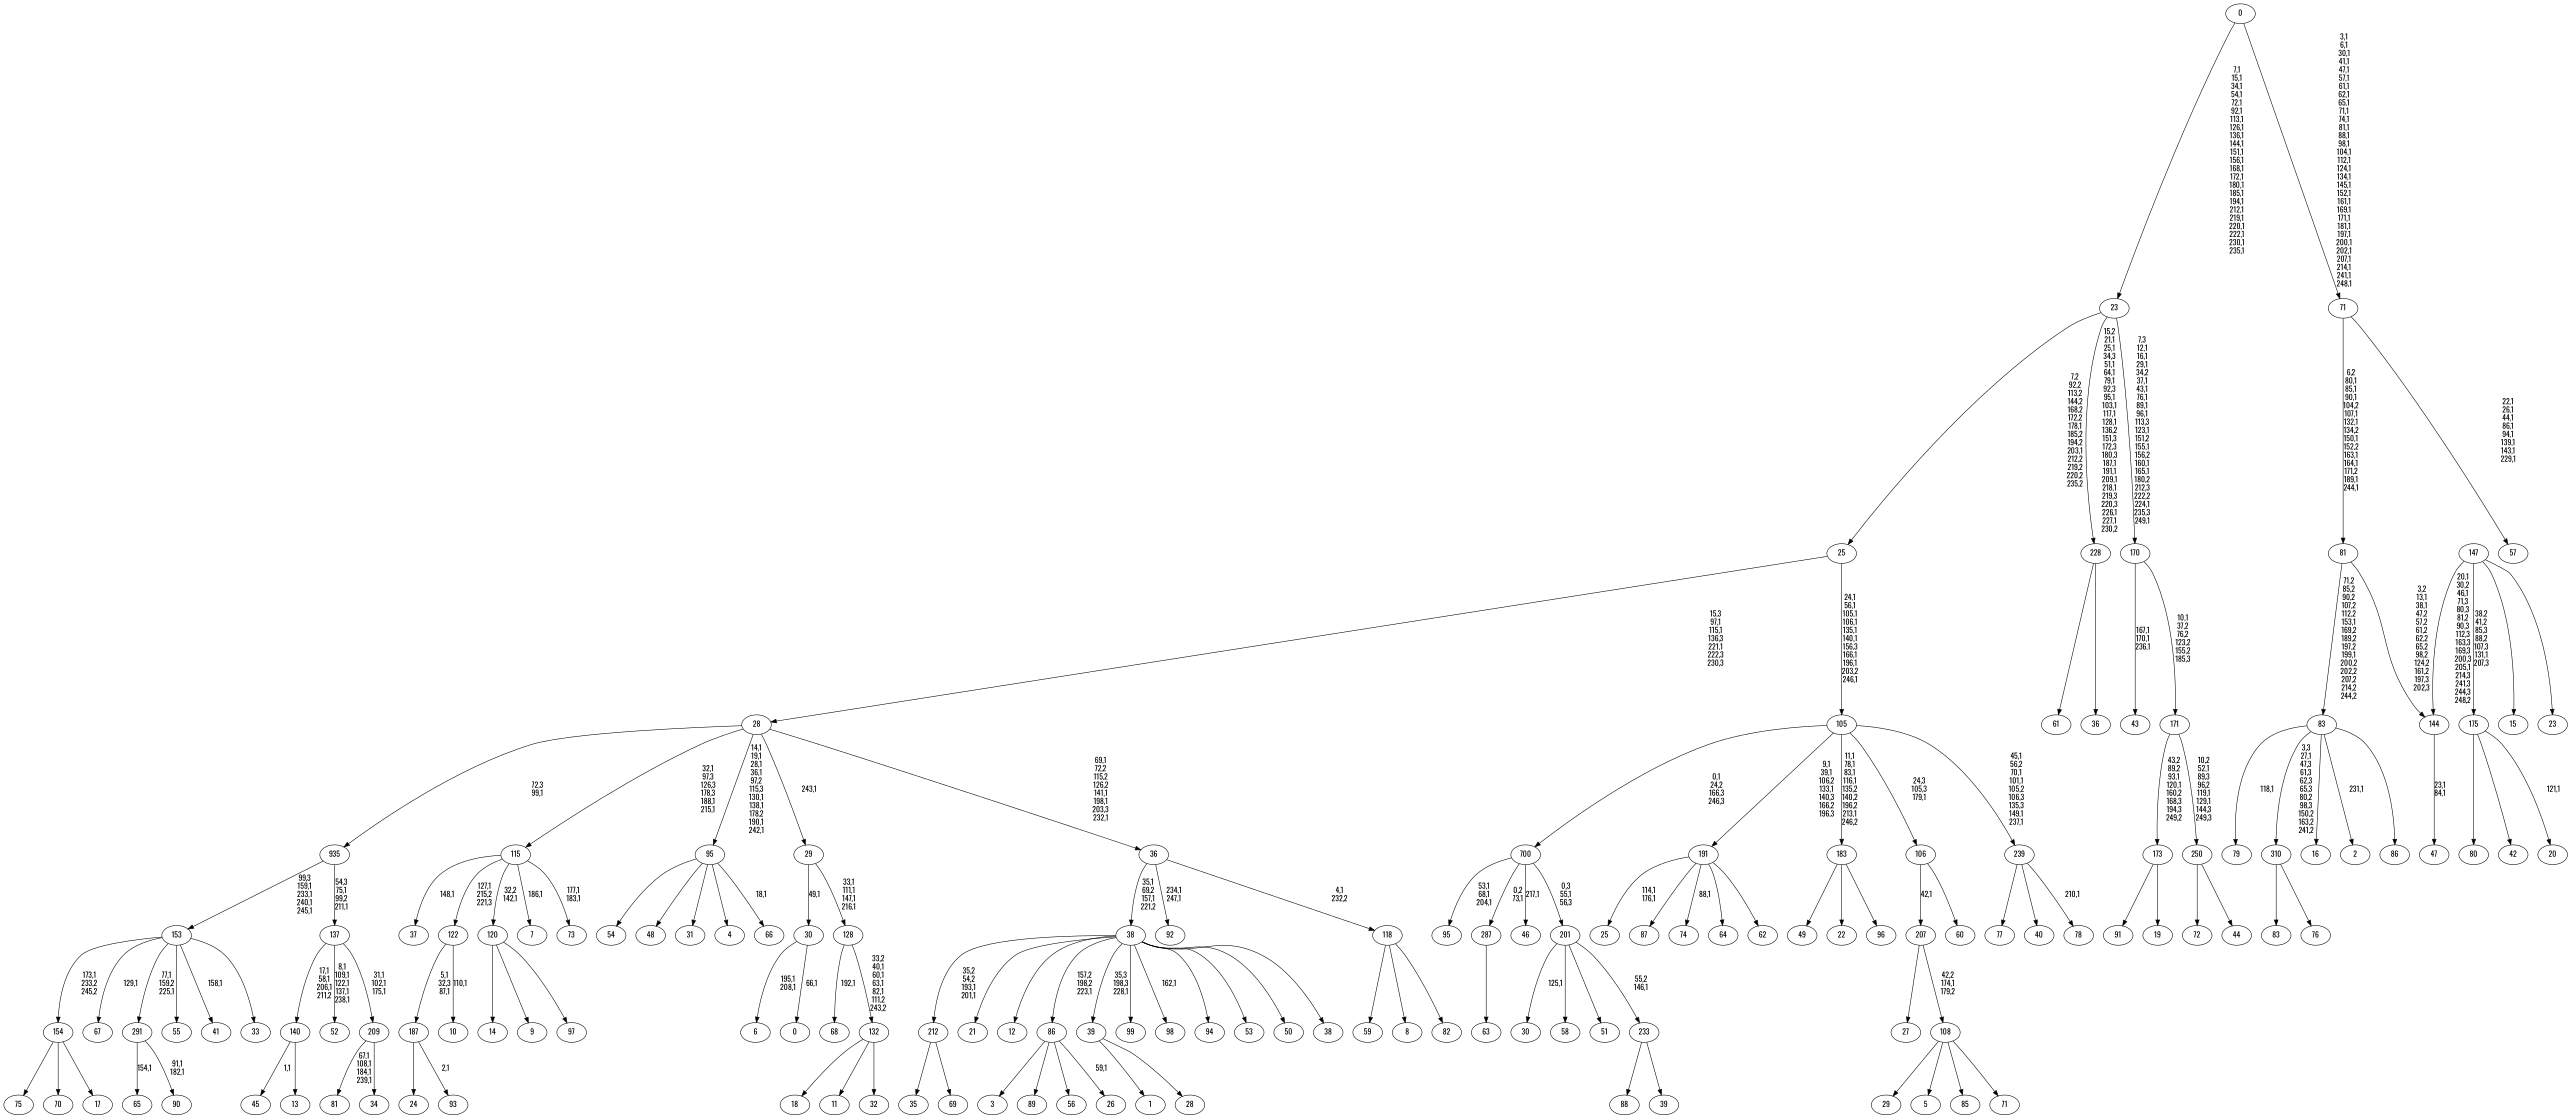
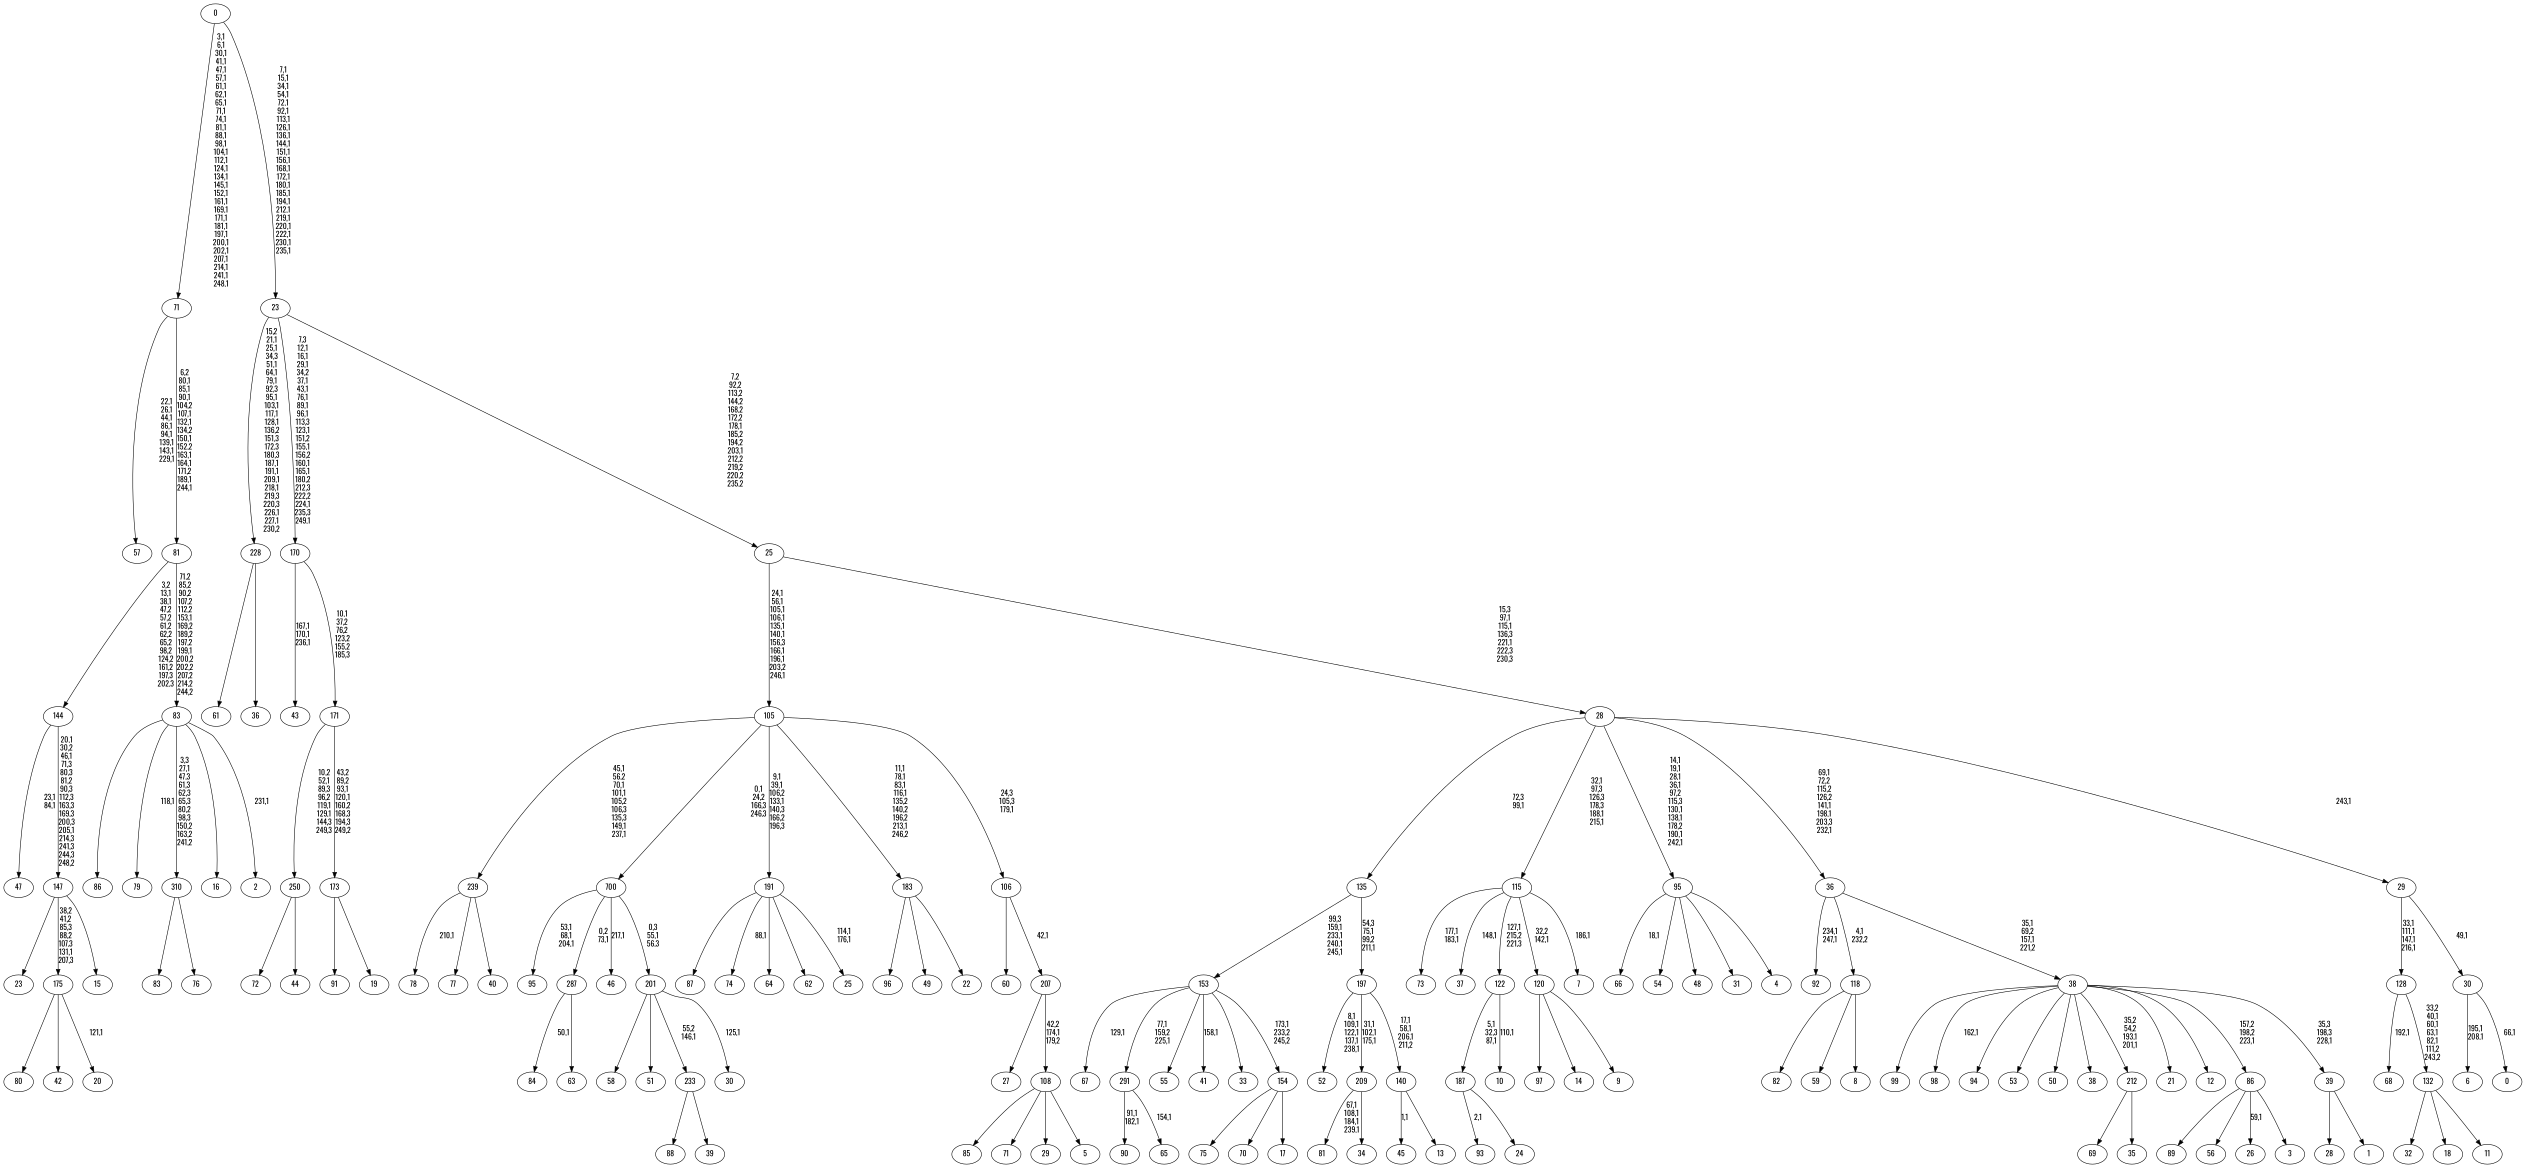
edge "147" -> "144": reversed
node "935": label "935" -> "135"
node "137": label "137" -> "197"
node "84": added
